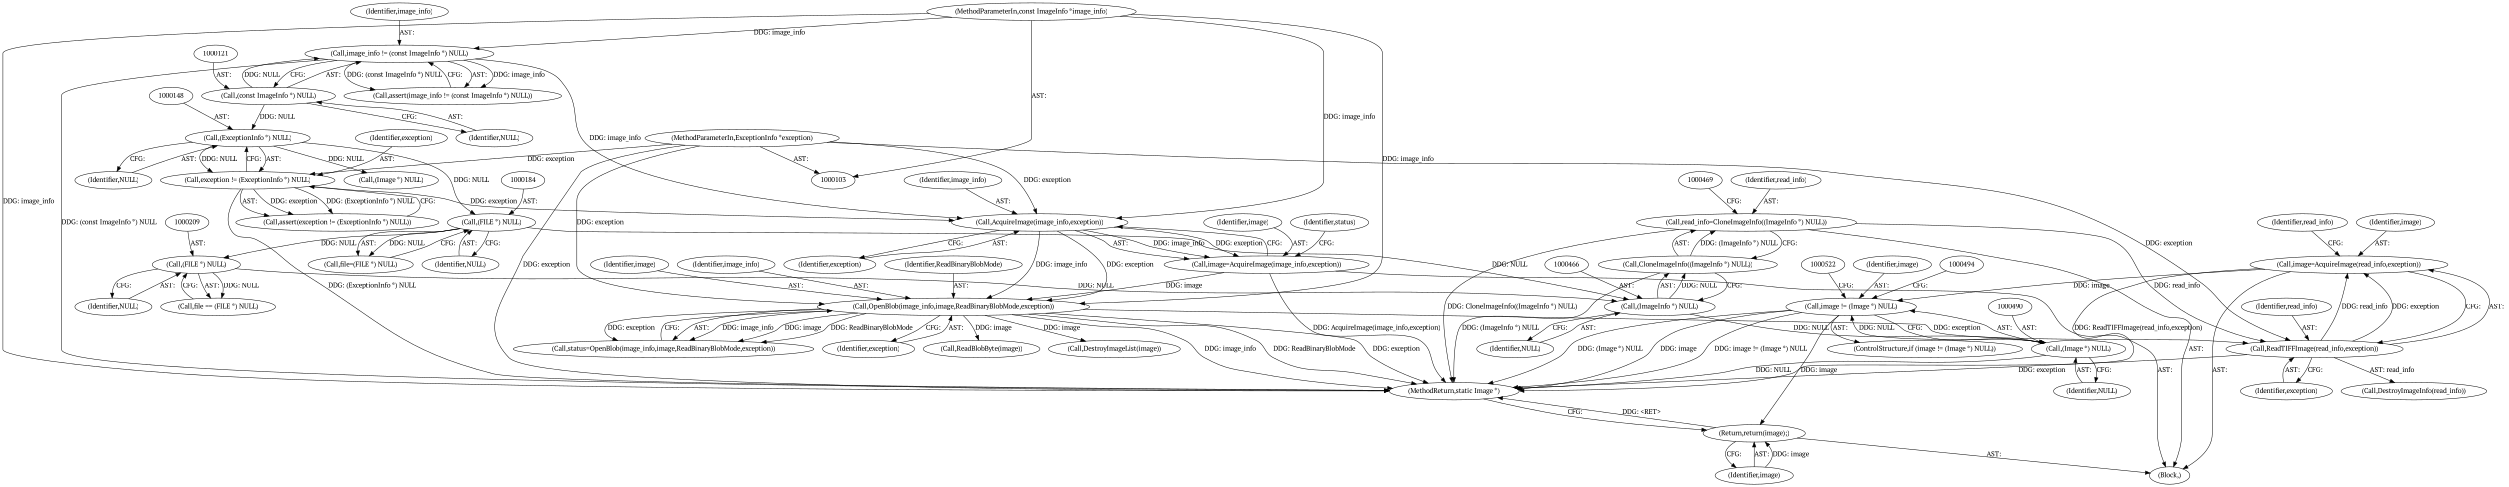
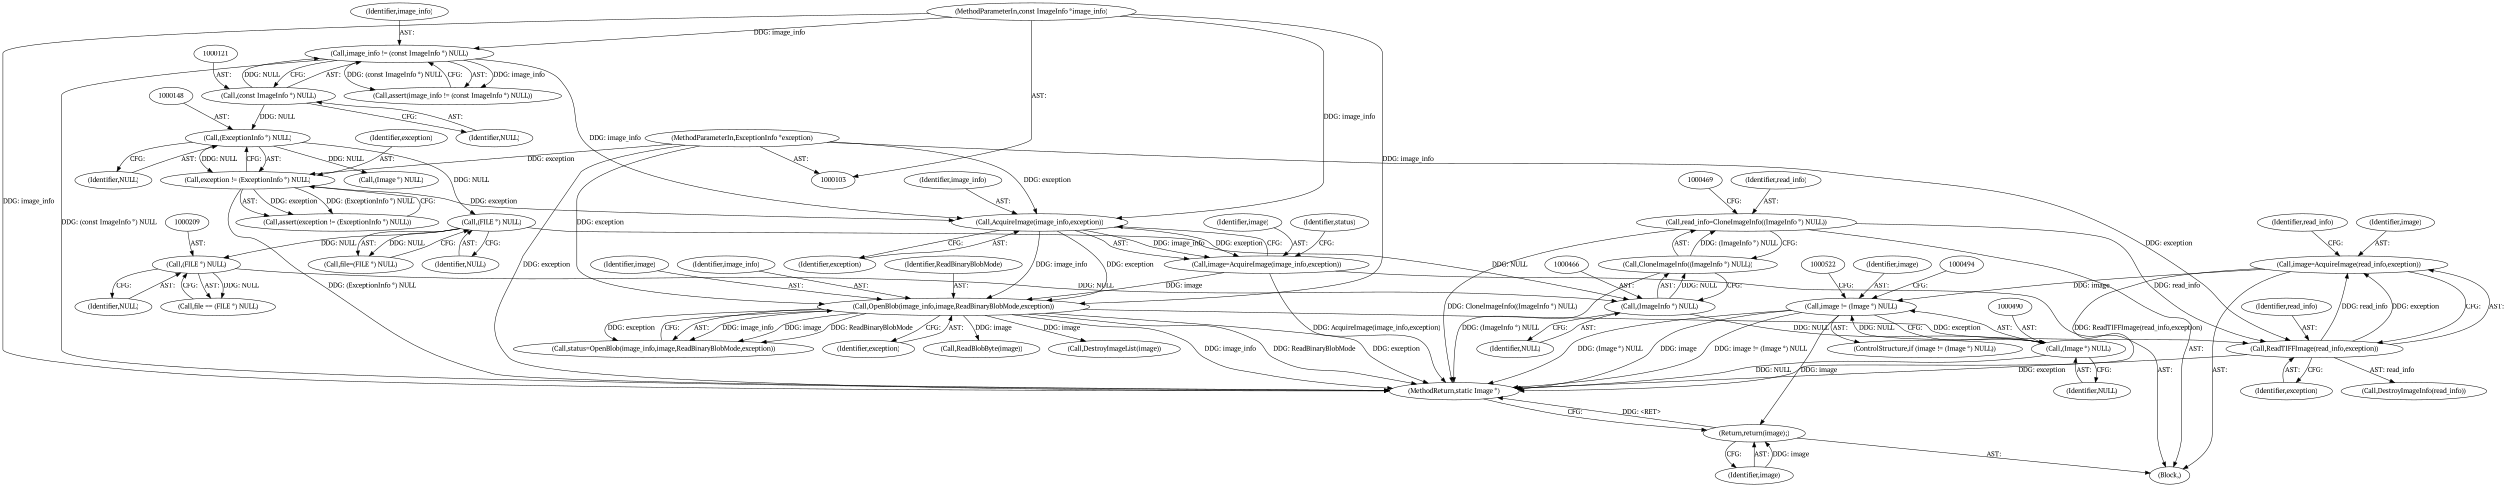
node "1000184": removed
